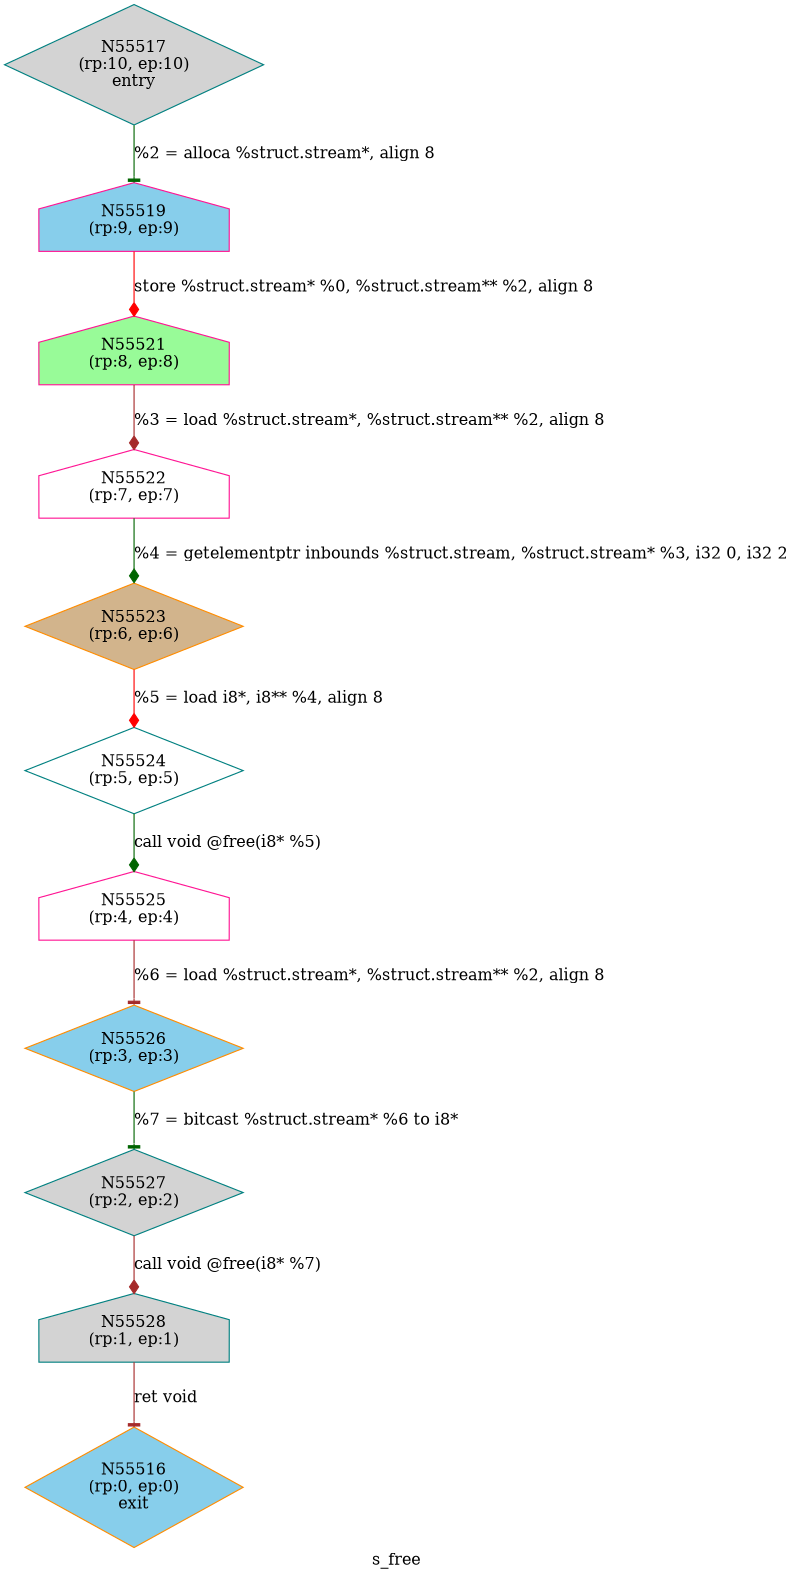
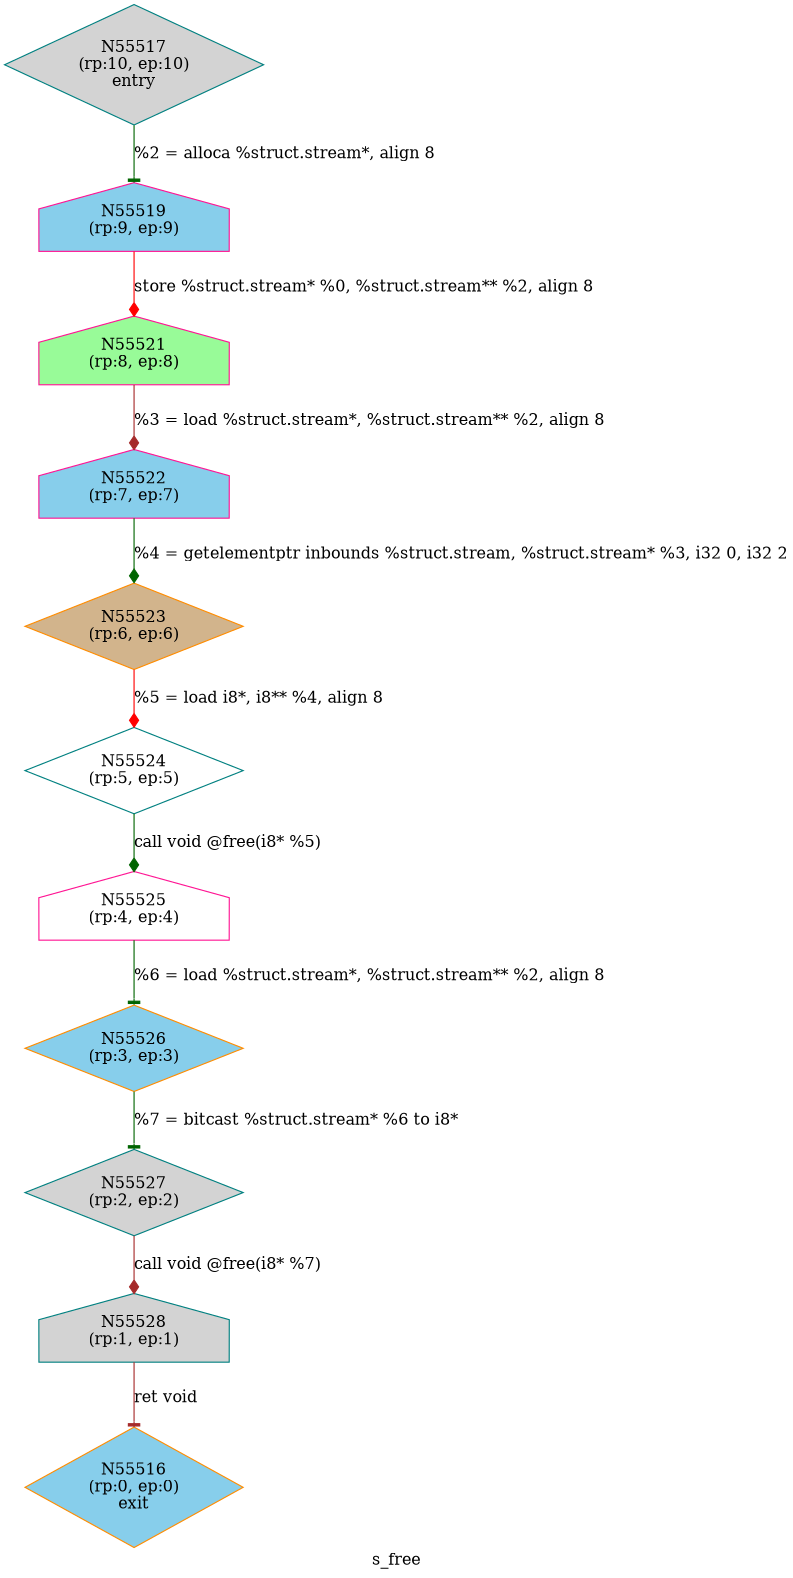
node "N55522 (rp:7, ep:7)": fillcolor white -> skyblue
edge "N55525 (rp:4, ep:4)" -> "N55526 (rp:3, ep:3)": color brown -> darkgreen
